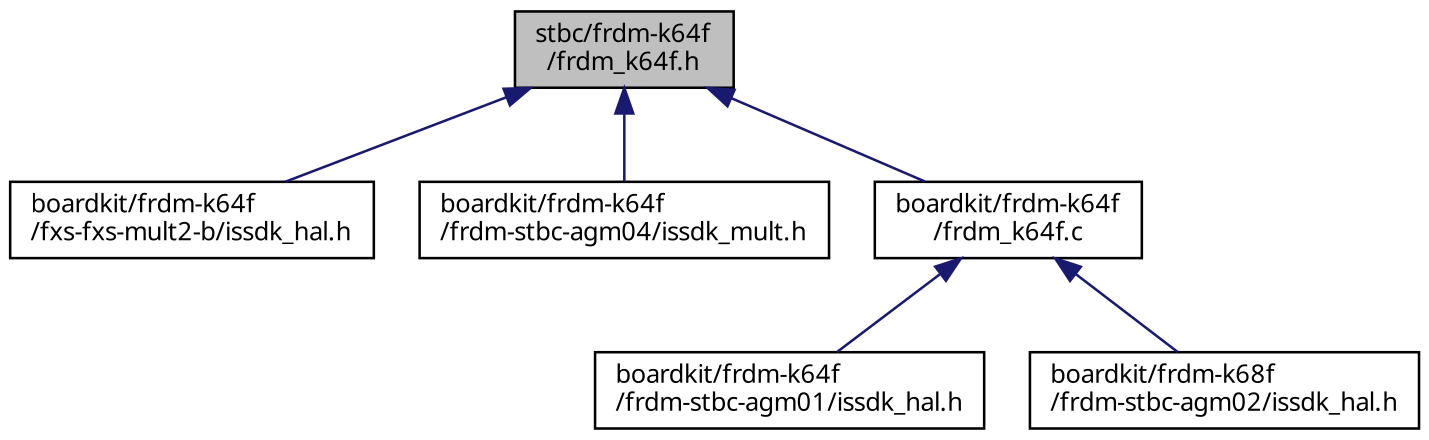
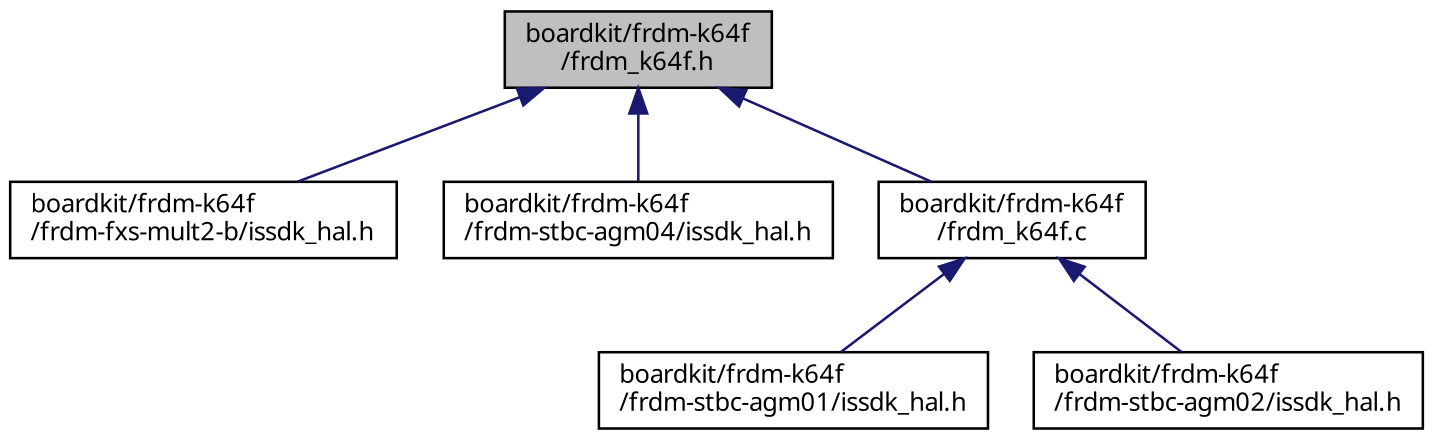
node "stbc/frdm-k64f /frdm_k64f.h": label "stbc/frdm-k64f /frdm_k64f.h" -> "boardkit/frdm-k64f /frdm_k64f.h"
node "boardkit/frdm-k64f /fxs-fxs-mult2-b/issdk_hal.h": label "boardkit/frdm-k64f /fxs-fxs-mult2-b/issdk_hal.h" -> "boardkit/frdm-k64f /frdm-fxs-mult2-b/issdk_hal.h"
node "boardkit/frdm-k64f /frdm-stbc-agm04/issdk_mult.h": label "boardkit/frdm-k64f /frdm-stbc-agm04/issdk_mult.h" -> "boardkit/frdm-k64f /frdm-stbc-agm04/issdk_hal.h"
node "boardkit/frdm-k68f /frdm-stbc-agm02/issdk_hal.h": label "boardkit/frdm-k68f /frdm-stbc-agm02/issdk_hal.h" -> "boardkit/frdm-k64f /frdm-stbc-agm02/issdk_hal.h"
